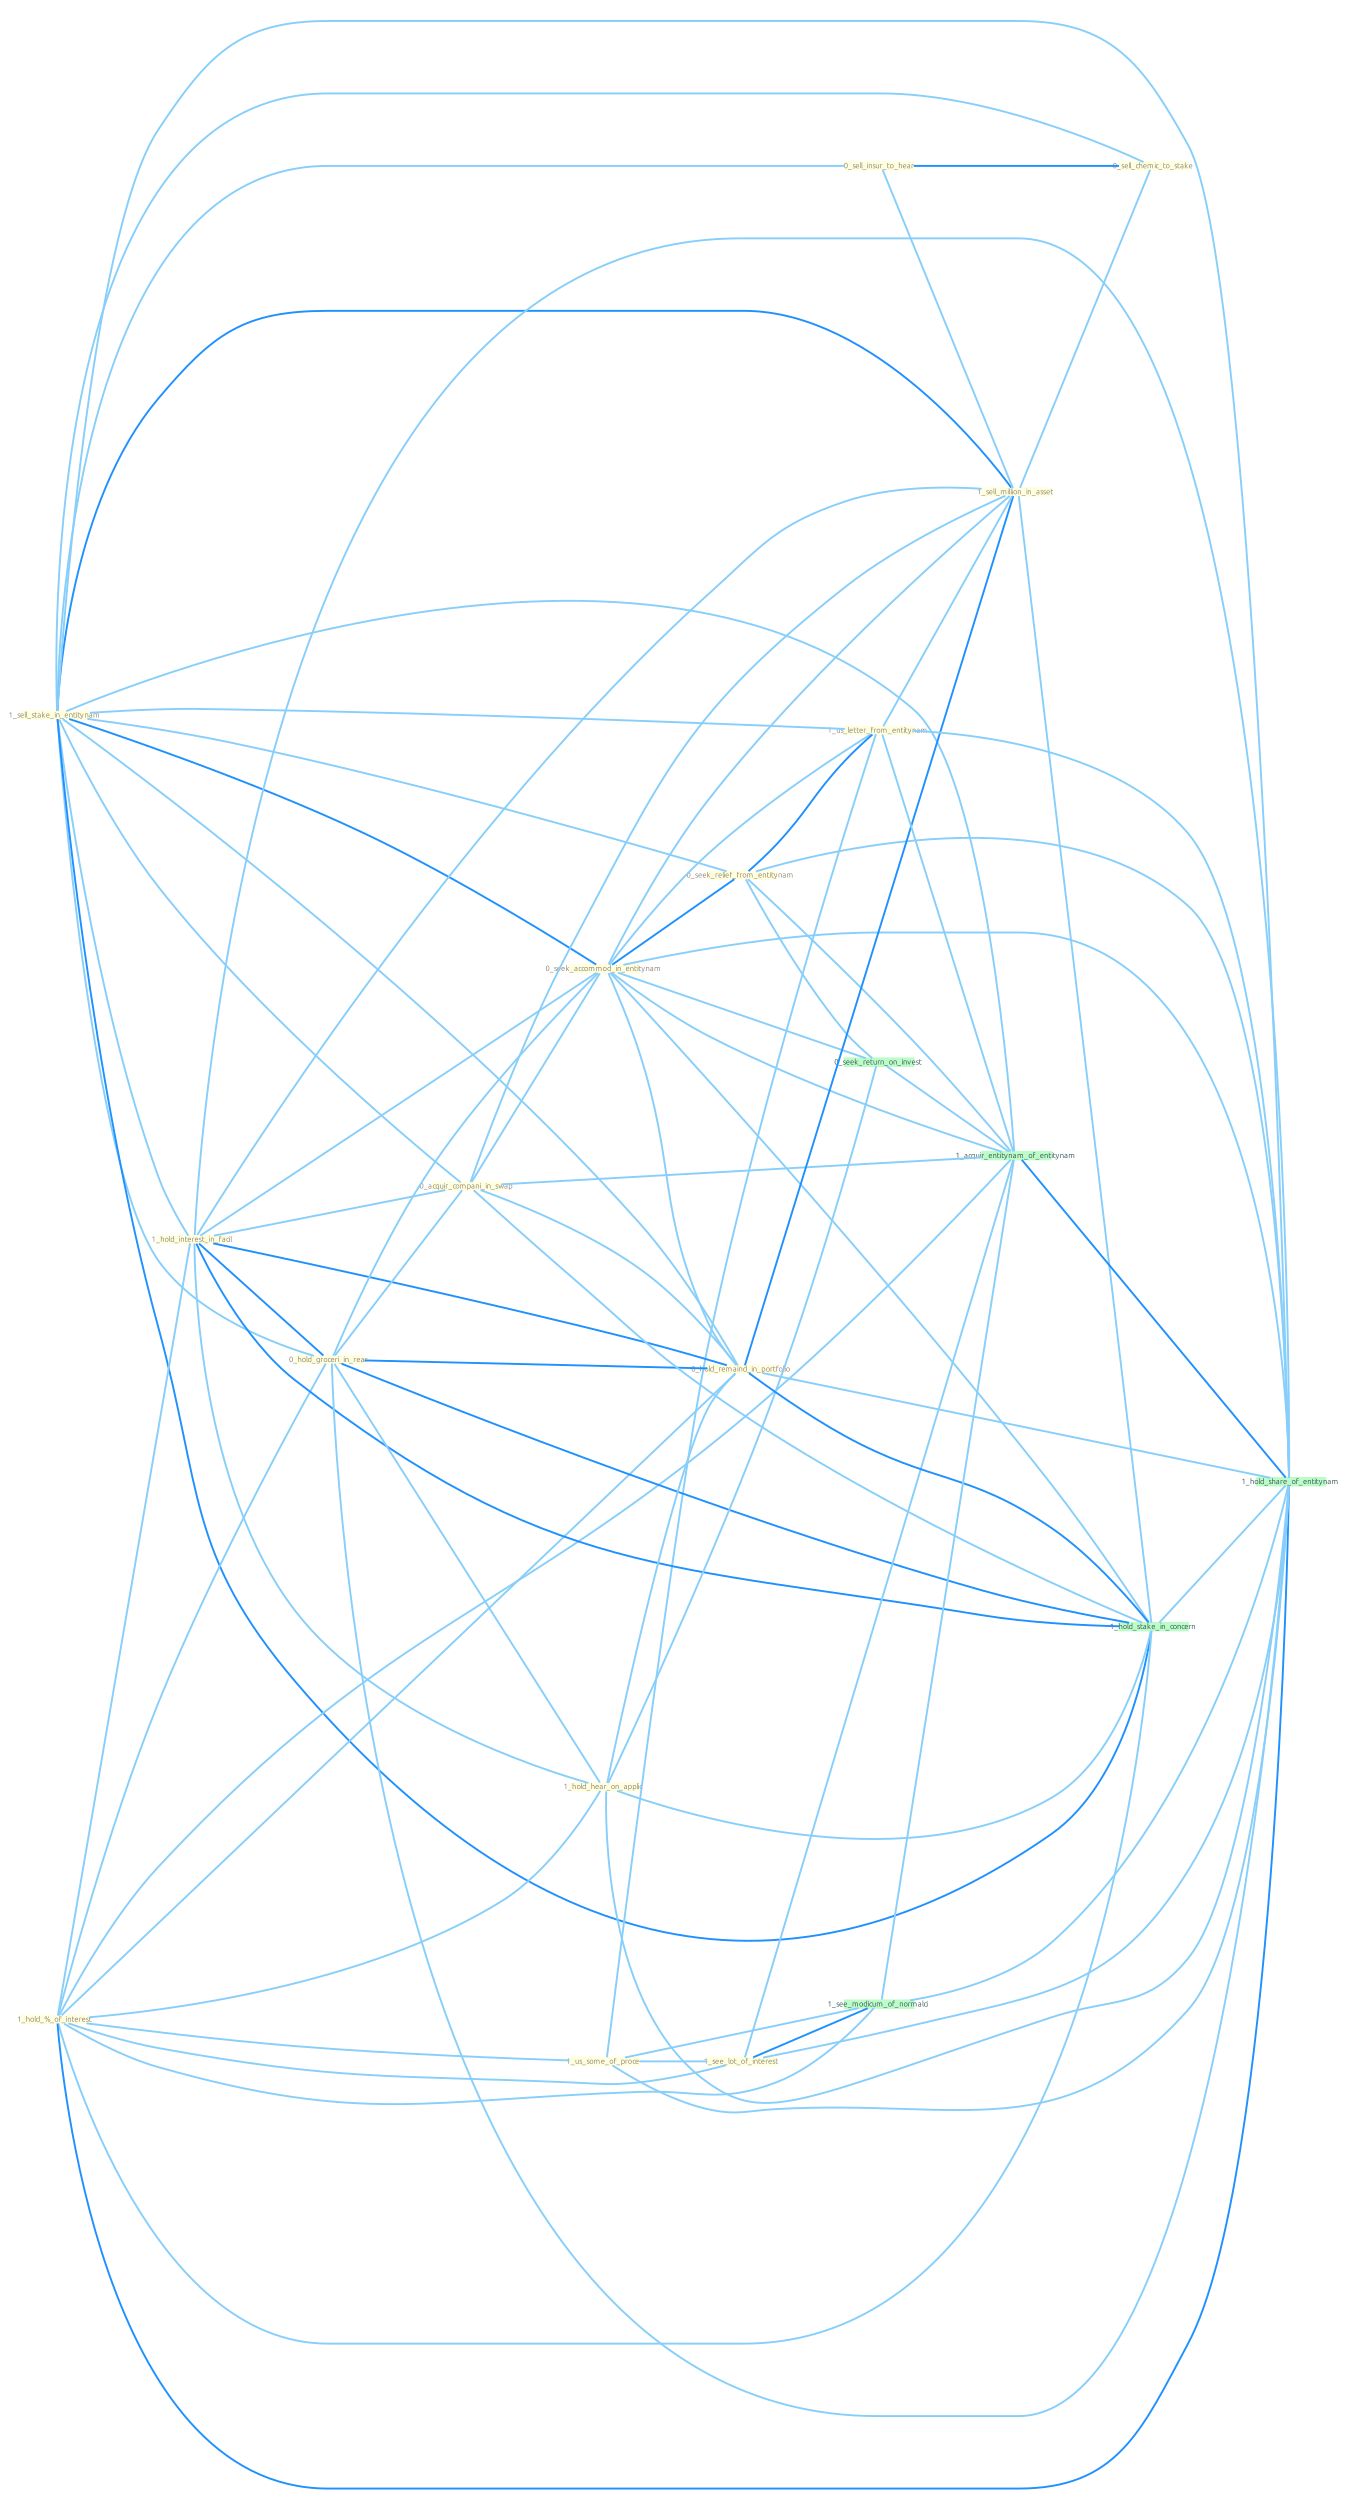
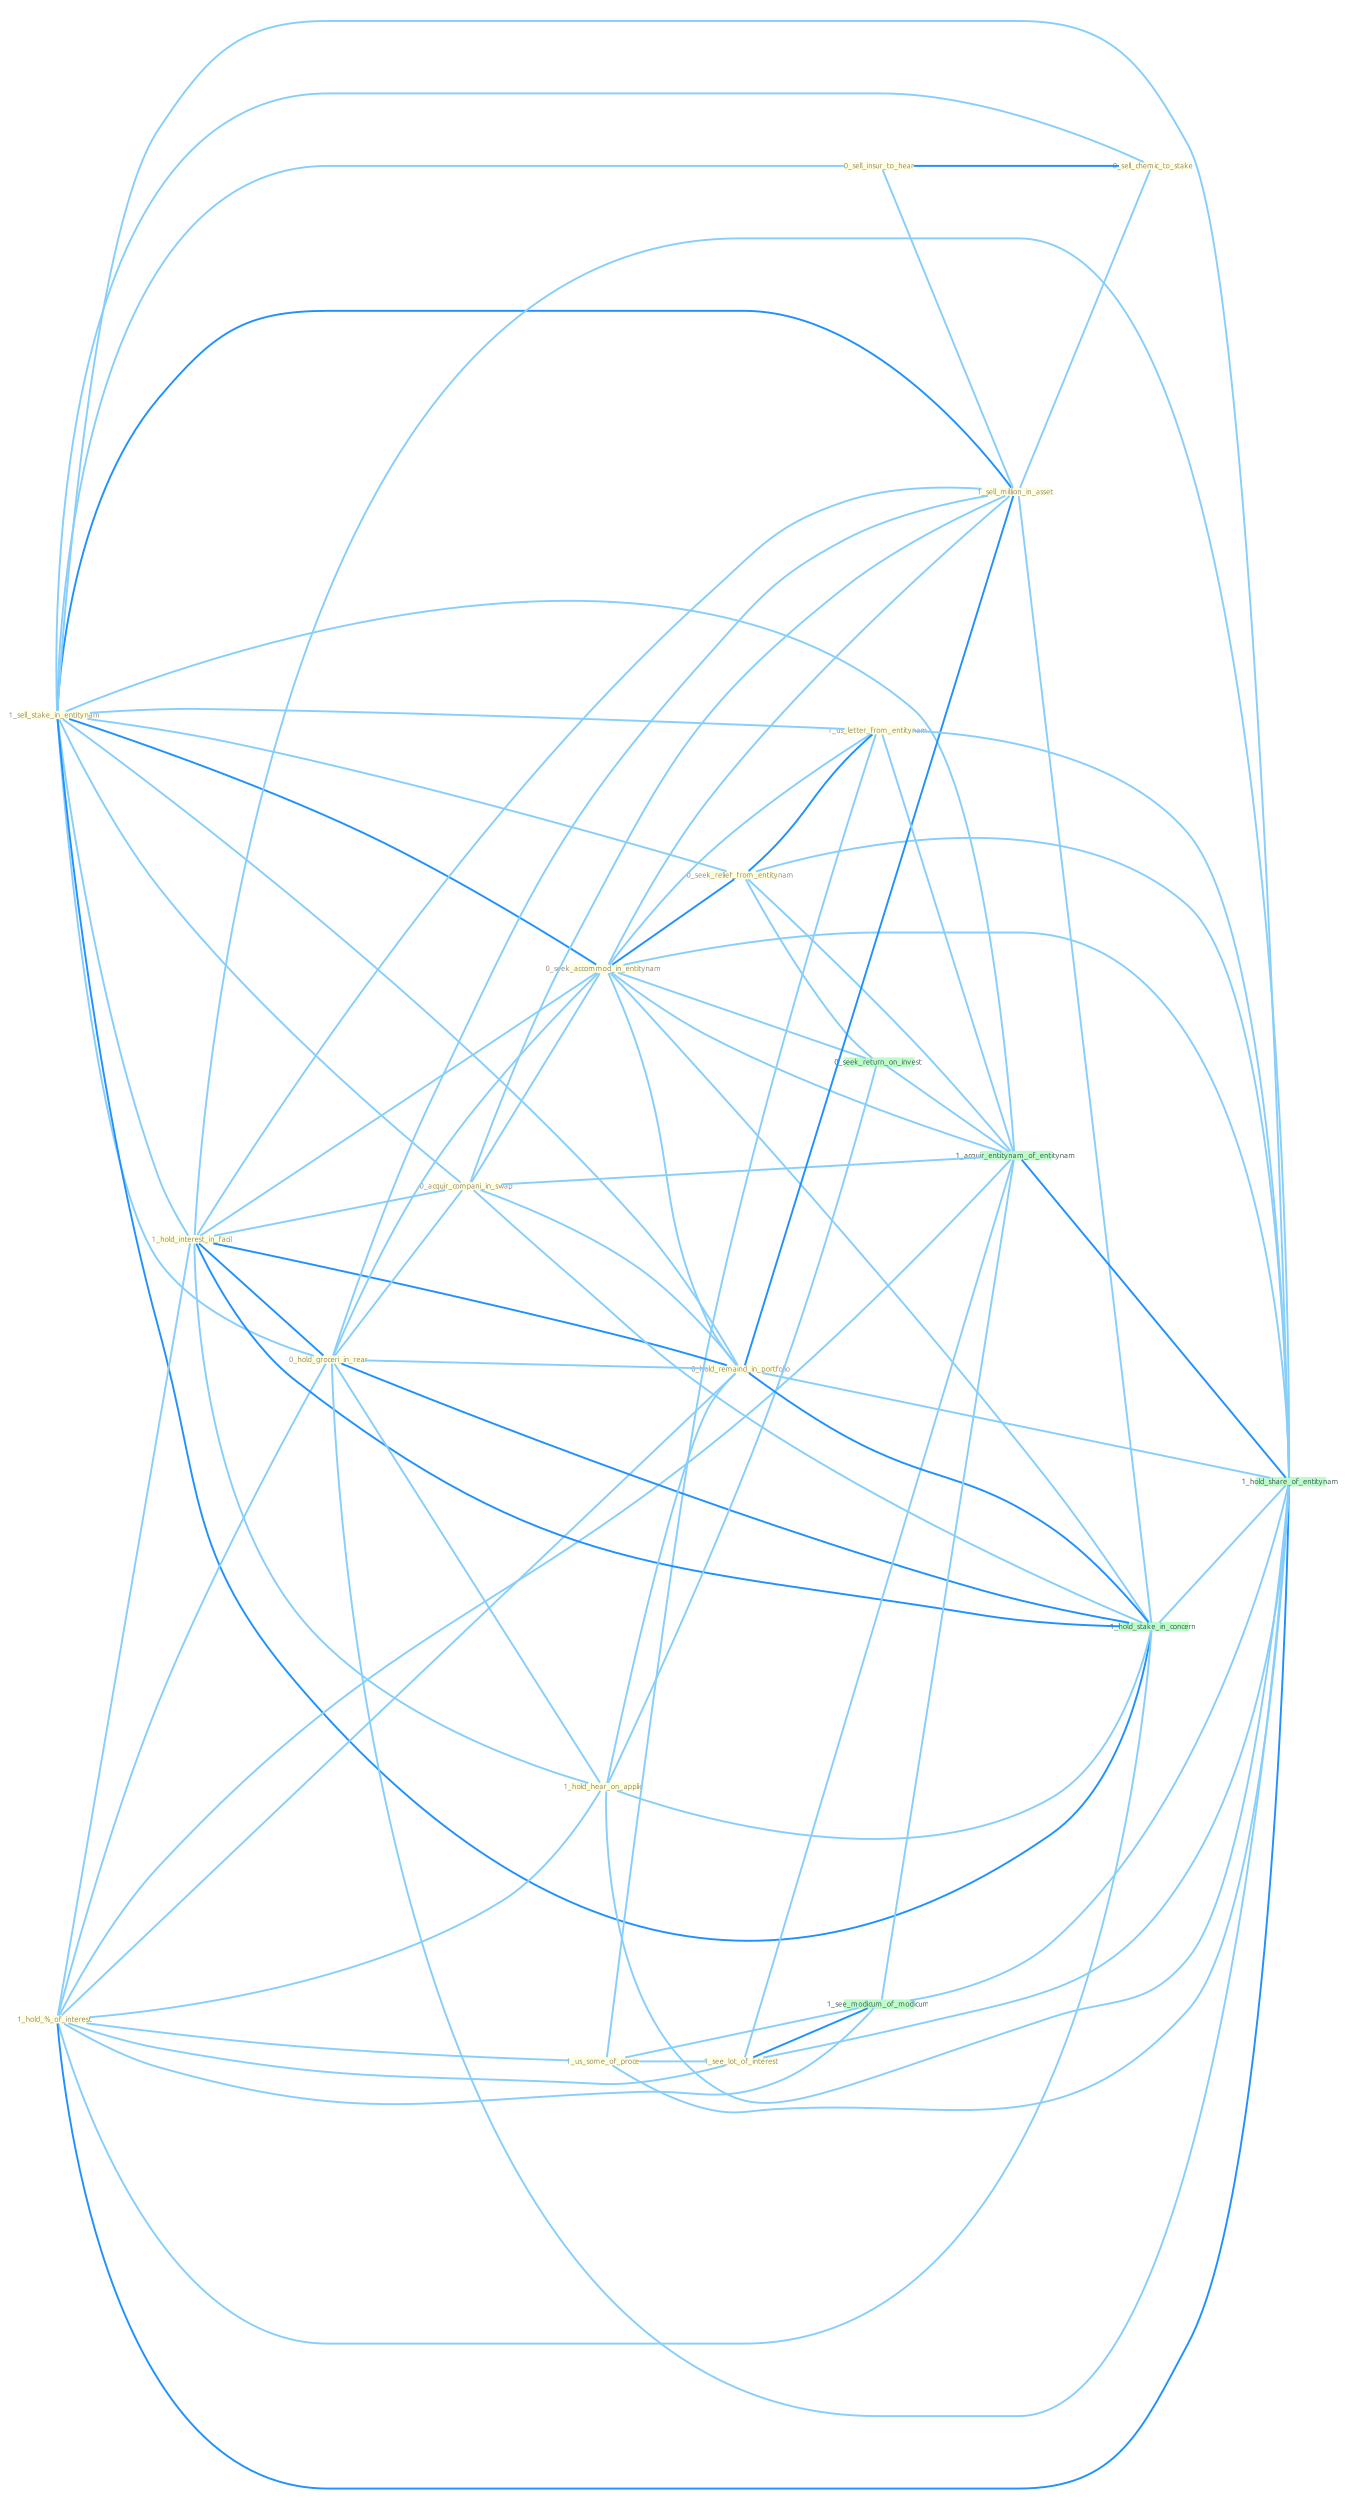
edge "1_sell_million_in_asset" -- "1_us_letter_from_entitynam": now "1_sell_million_in_asset" -- "0_hold_groceri_in_rear"
edge "0_hold_groceri_in_rear" -- "0_hold_remaind_in_portfolio": color #1e90ff -> #87cefa
node "1_see_modicum_of_normalci": label "1_see_modicum_of_normalci" -> "1_see_modicum_of_modicum"
